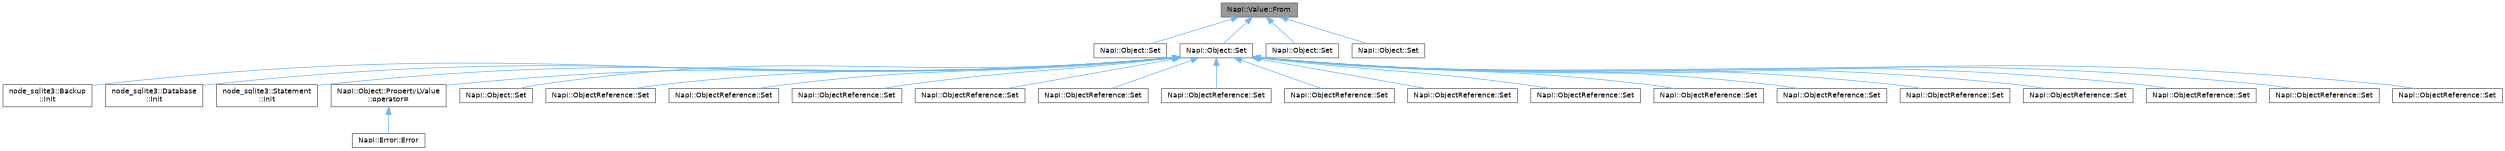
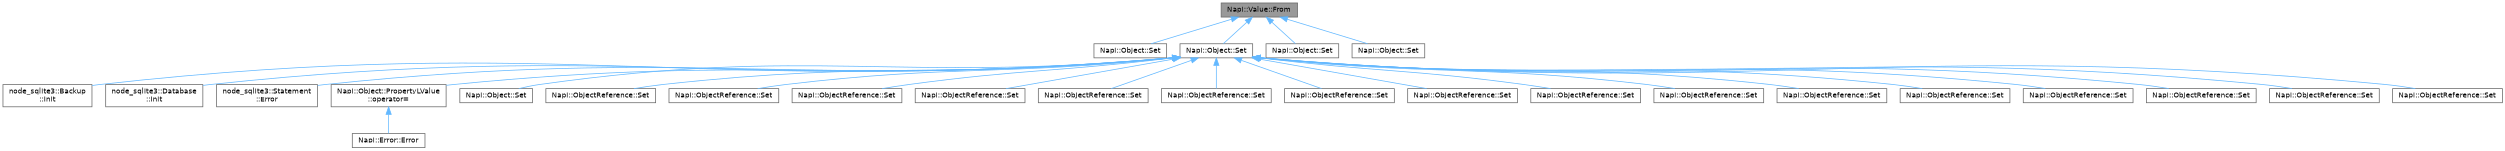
node "node_sqlite3::Statement ::Init": label "node_sqlite3::Statement ::Init" -> "node_sqlite3::Statement ::Error"
